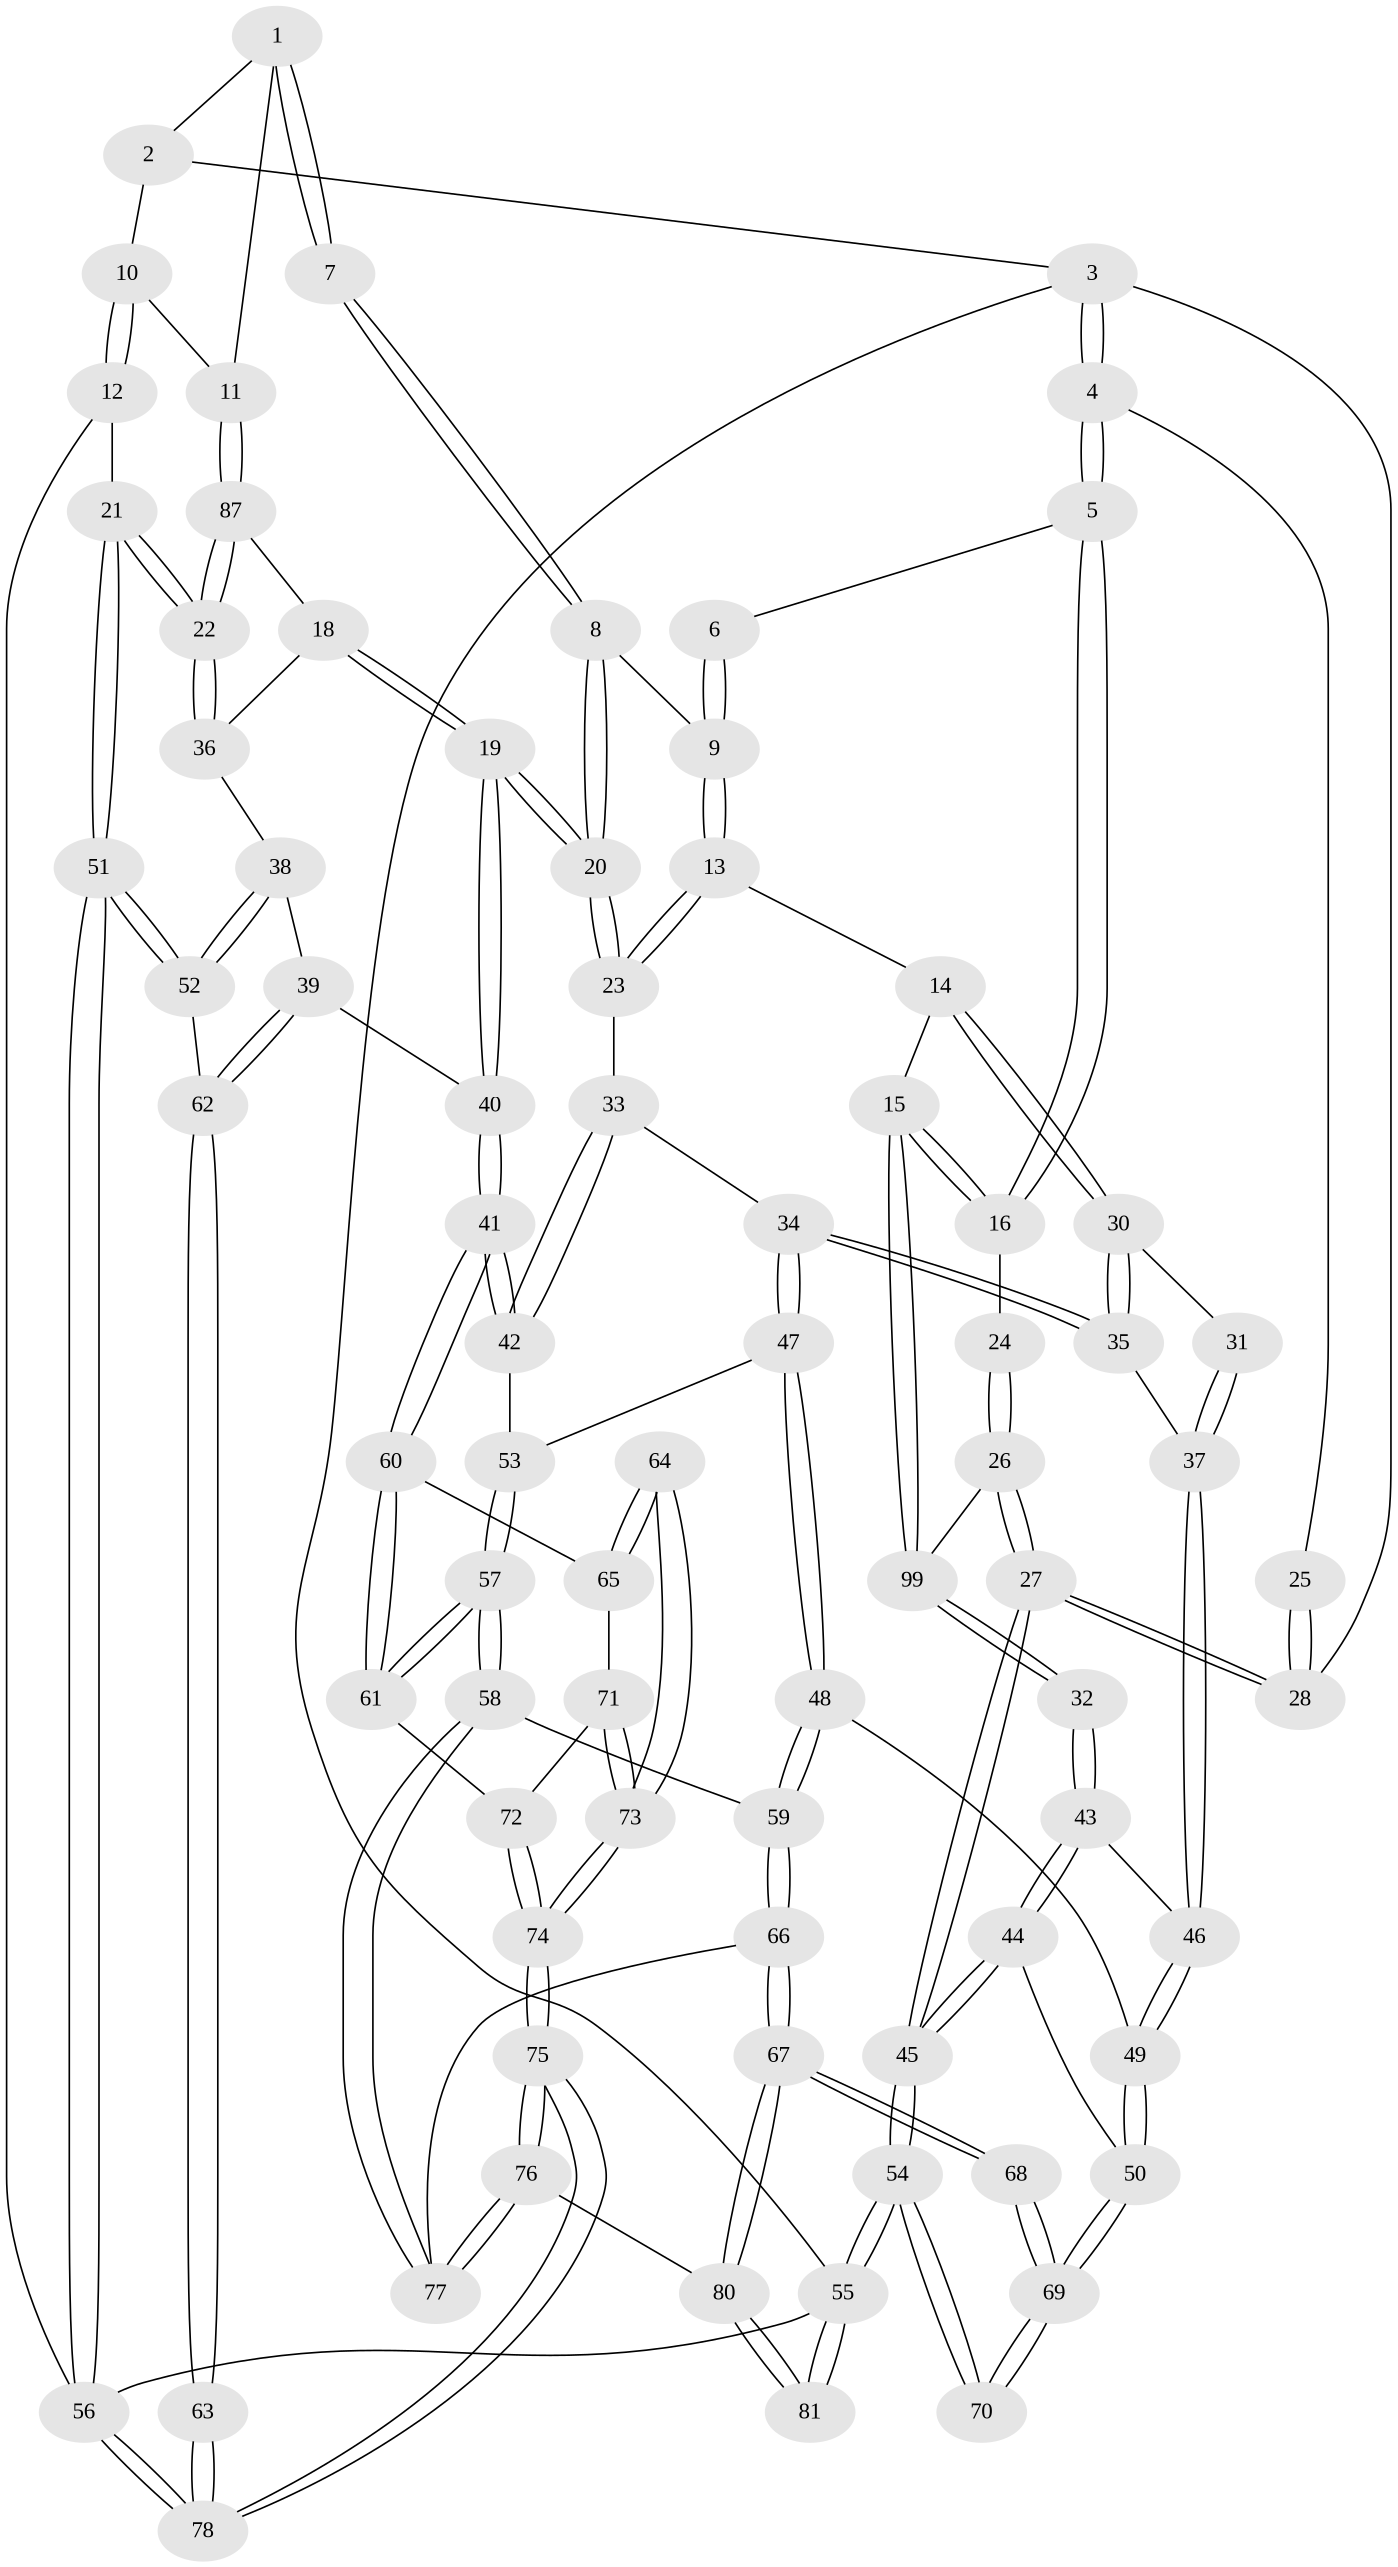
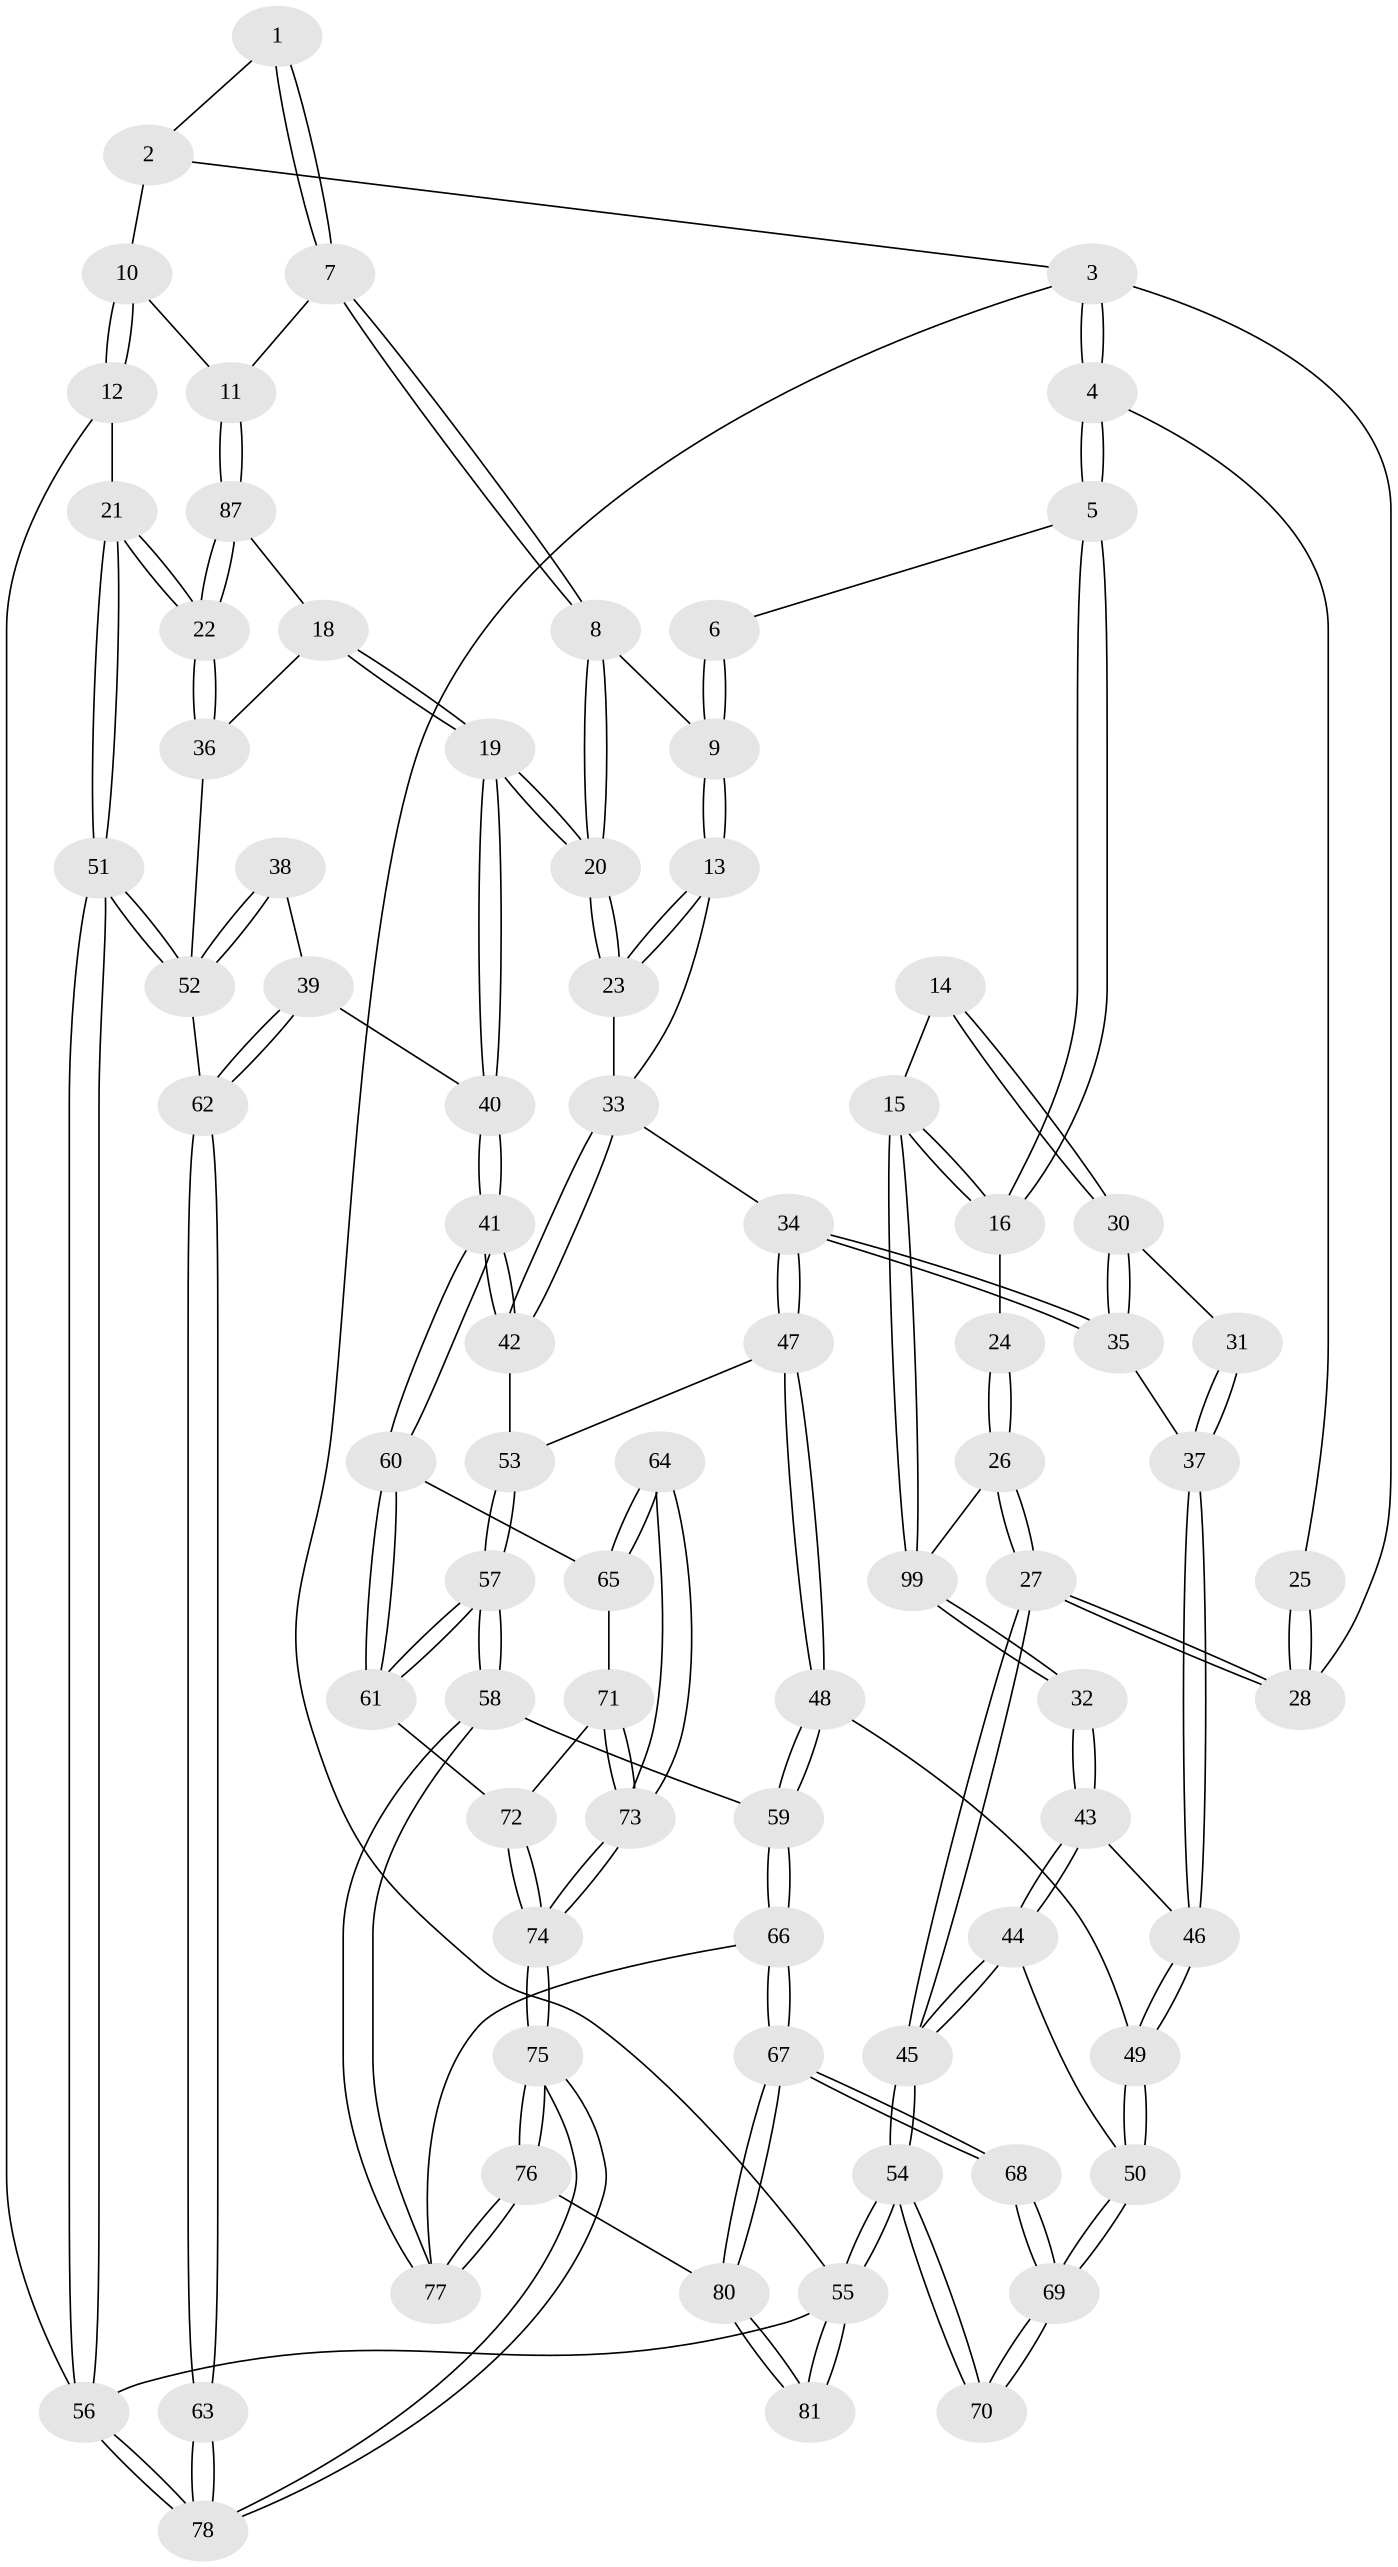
edge "1" -- "11": now "7" -- "11"
edge "36" -- "38": now "36" -- "52"
edge "13" -- "14": now "13" -- "33"
